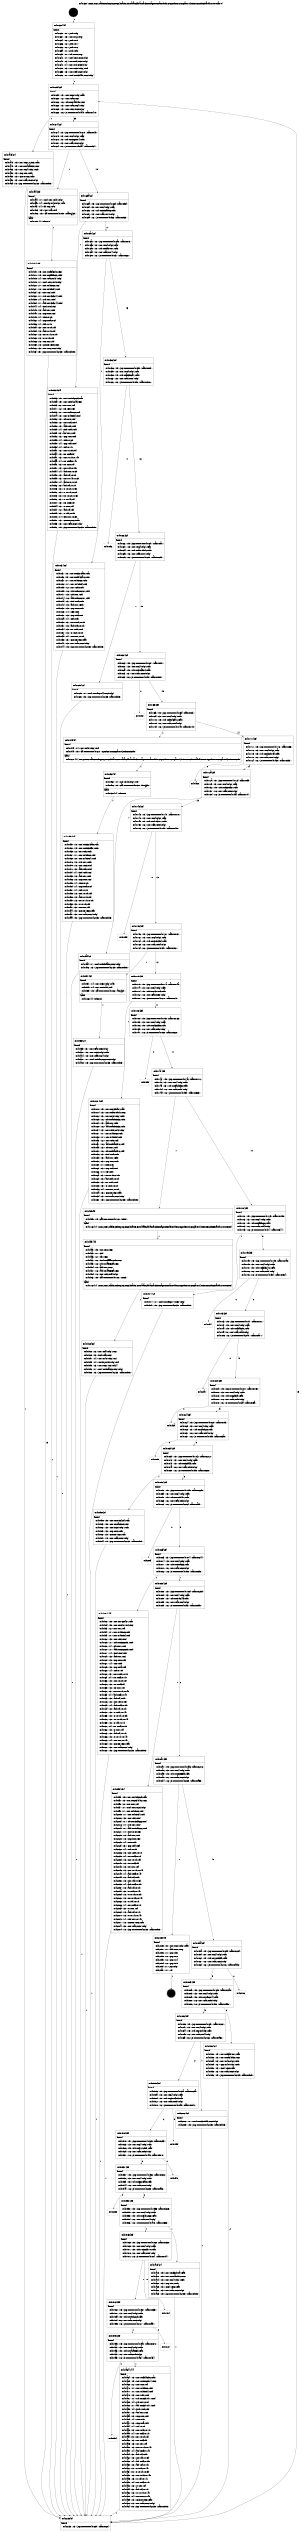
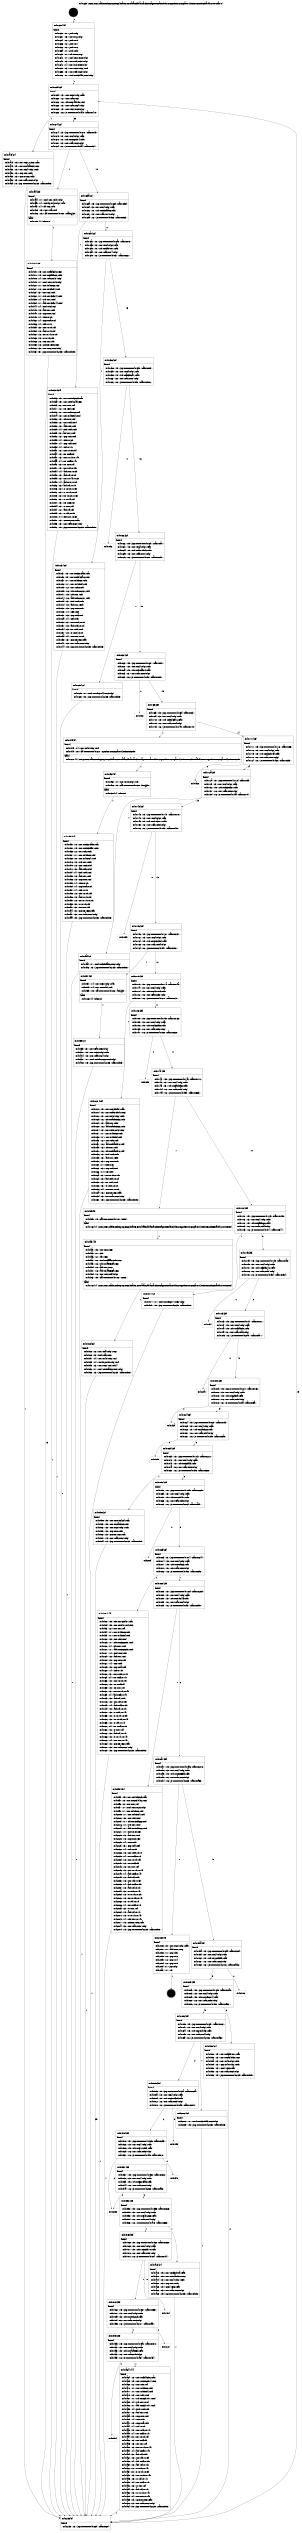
edge "0x4019be [27]" -> "0x402135 [5]": label " 1" -> " 39"
edge "0x40191e [25]" -> "0x401937 [25]": now "0x40191e [25]" -> "0x4020e8"
